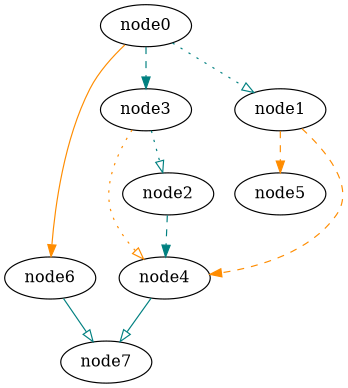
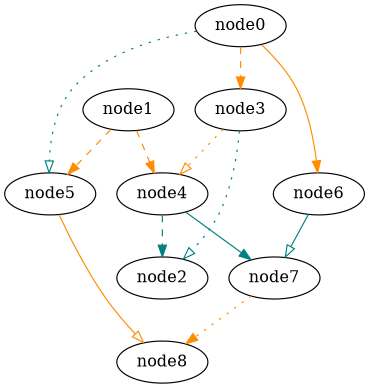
edge "node0" -> "node3": color teal -> darkorange
edge "node0" -> "node1": now "node0" -> "node5"
edge "node2" -> "node4": reversed
edge "node4" -> "node7": arrowhead onormal -> normal
node "node8": added
